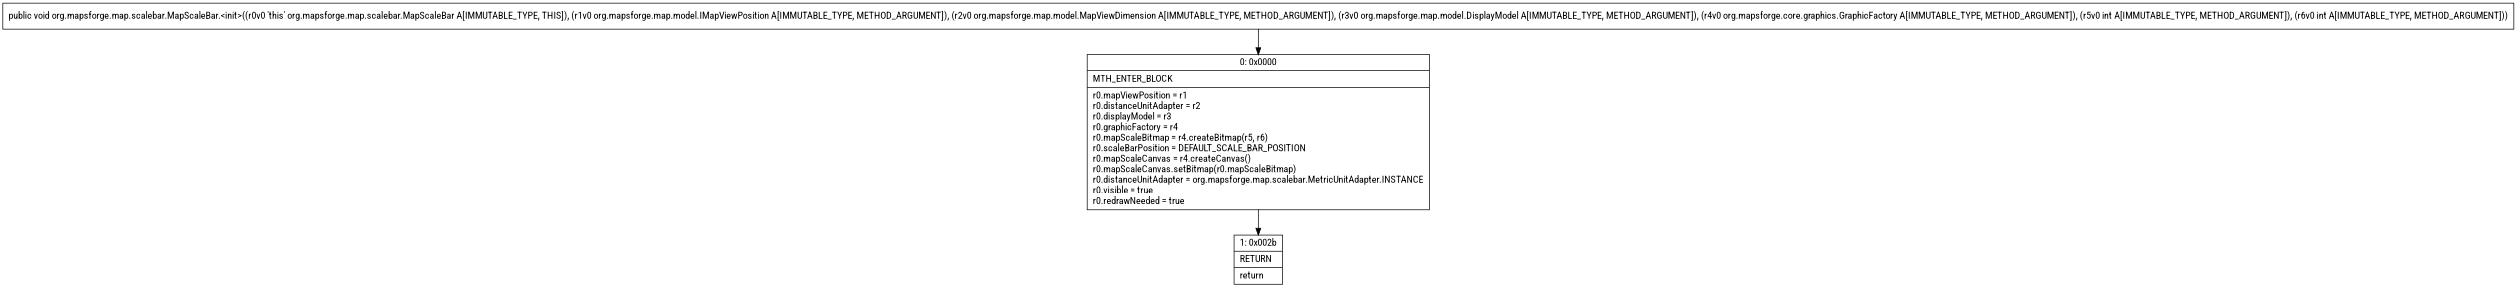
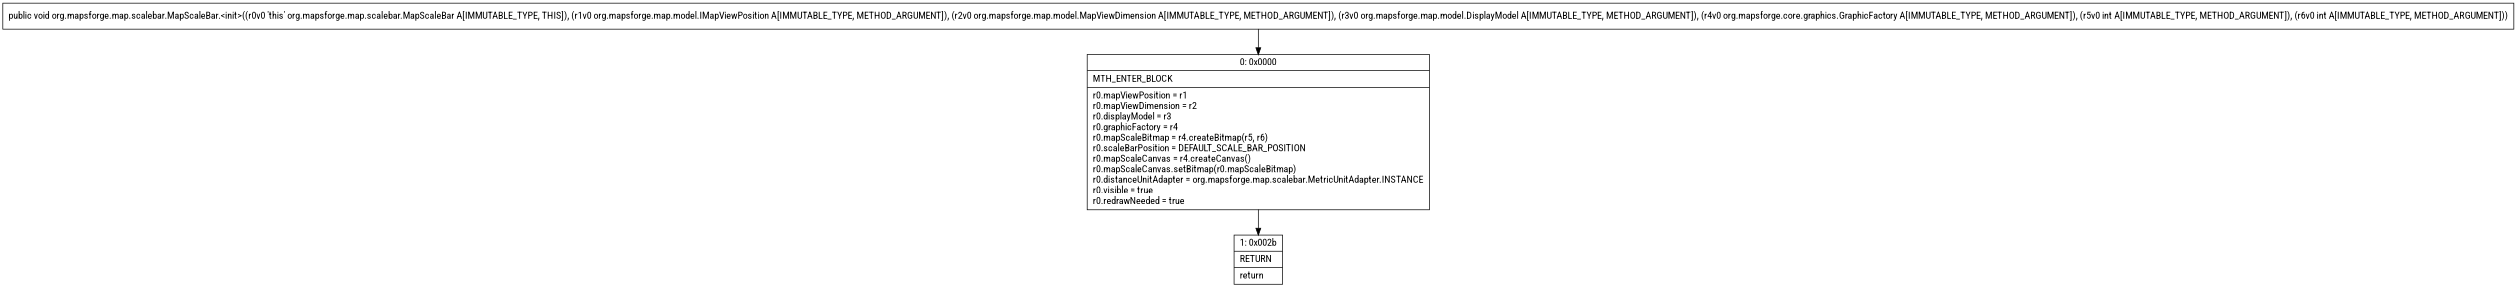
node "0: 0x0000": text "r0.distanceUnitAdapter = r2" -> "r0.mapViewDimension = r2"
